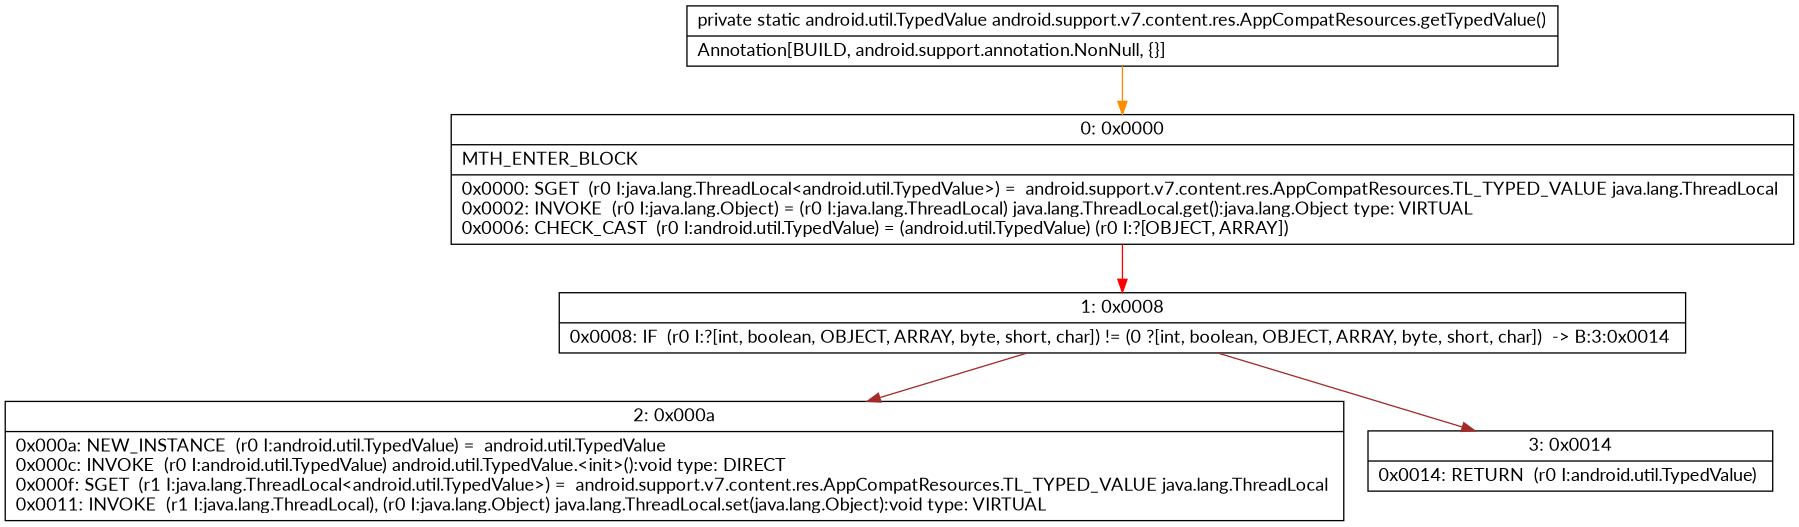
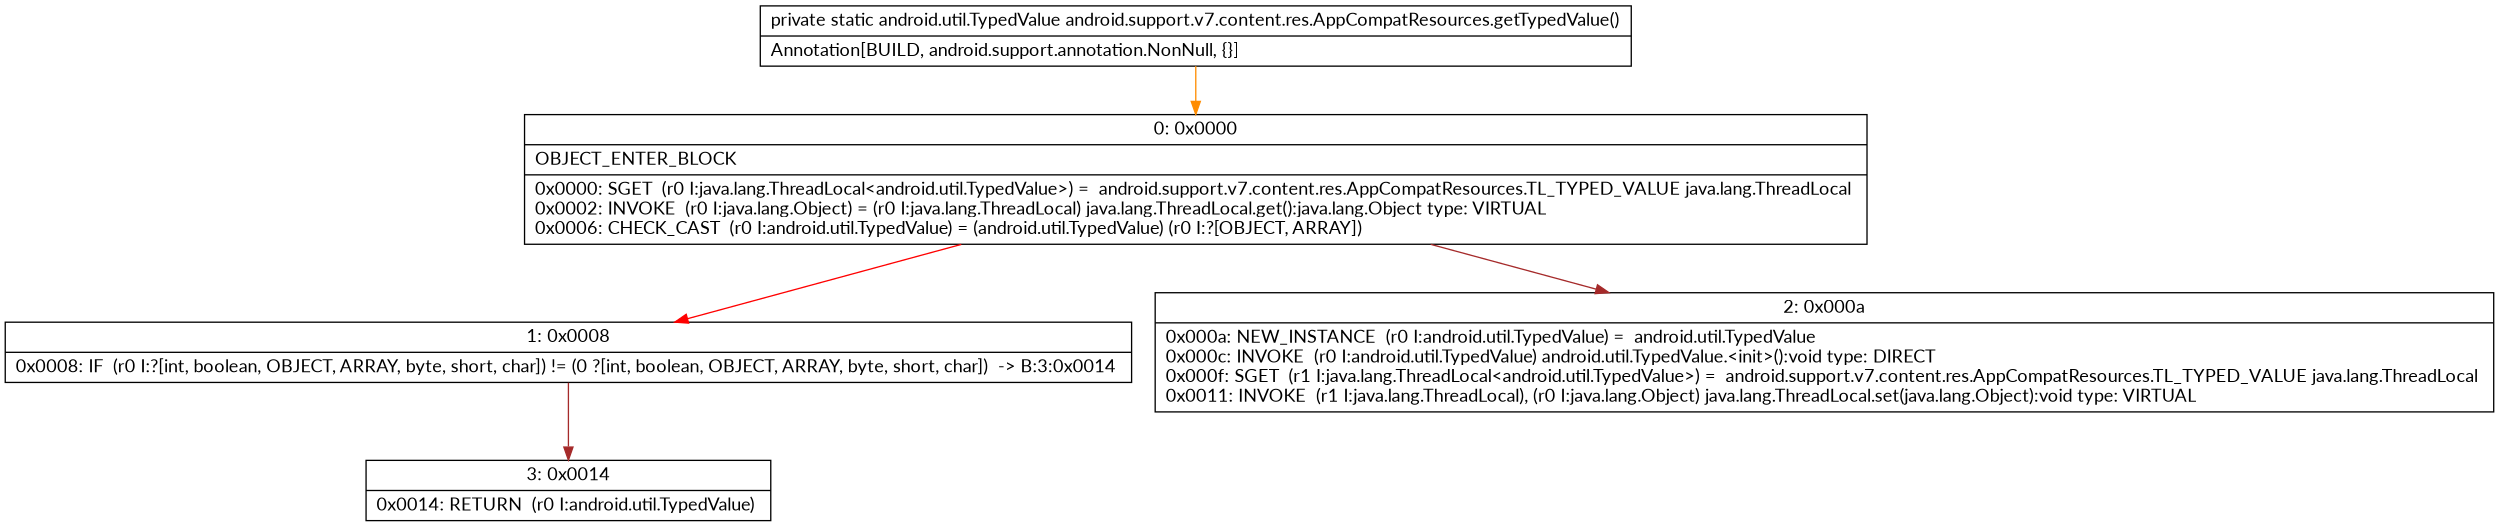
node "0: 0x0000": text "MTH_ENTER_BLOCK" -> "OBJECT_ENTER_BLOCK"
edge "1: 0x0008" -> "2: 0x000a": now "0: 0x0000" -> "2: 0x000a"
